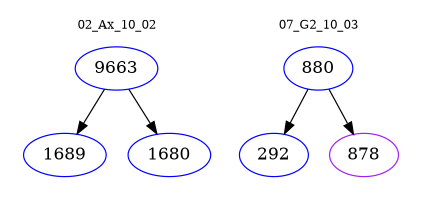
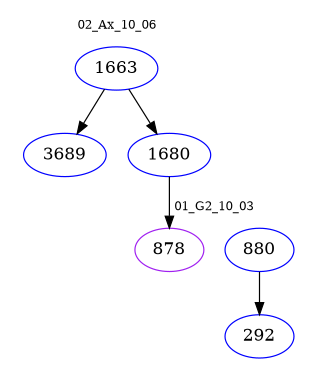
cluster "02_Ax_10_02": label "02_Ax_10_02" -> "02_Ax_10_06"
cluster "07_G2_10_03": label "07_G2_10_03" -> "01_G2_10_03"
node "9663": label "9663" -> "1663"
edge "880" -> "878": now "1680" -> "878"
node "1689": label "1689" -> "3689"
